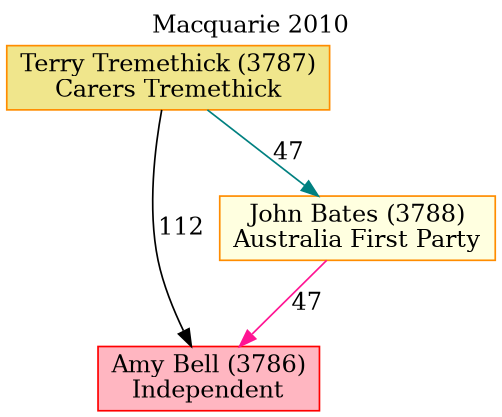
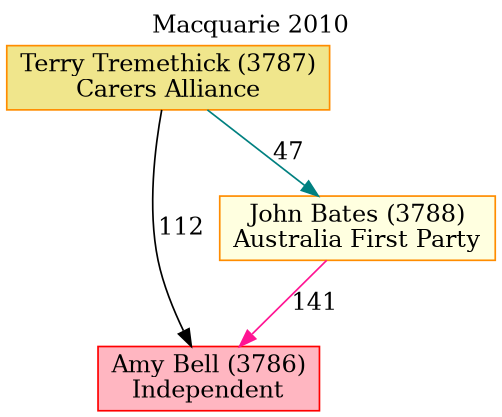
node "Terry Tremethick (3787) Carers Tremethick": label "Terry Tremethick (3787) Carers Tremethick" -> "Terry Tremethick (3787) Carers Alliance"
edge "John Bates (3788) Australia First Party" -> "Amy Bell (3786) Independent": label "47" -> "141"
